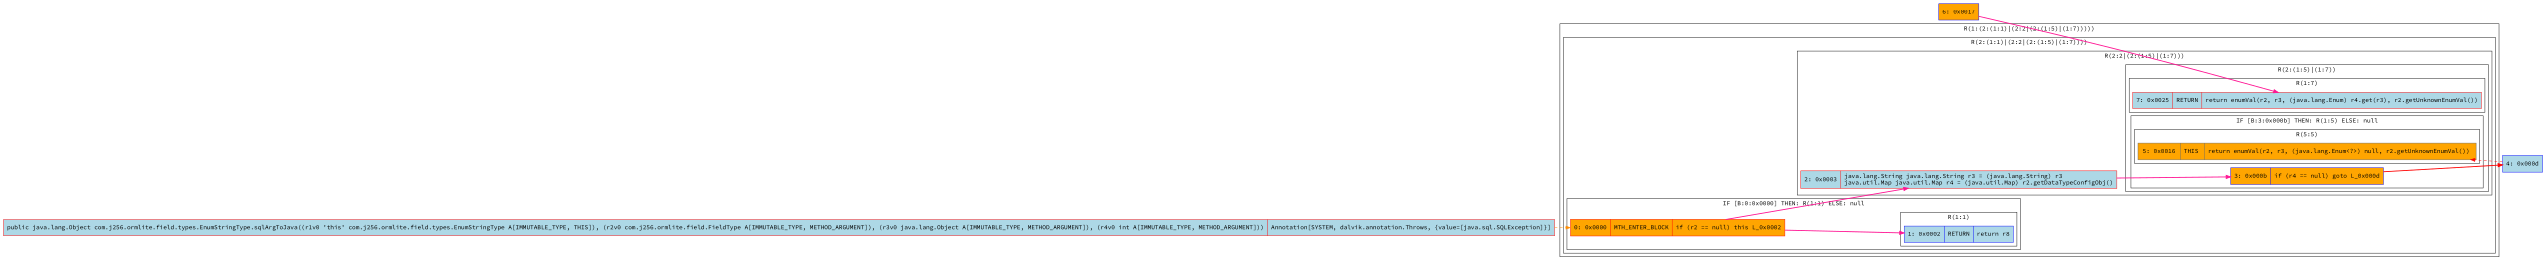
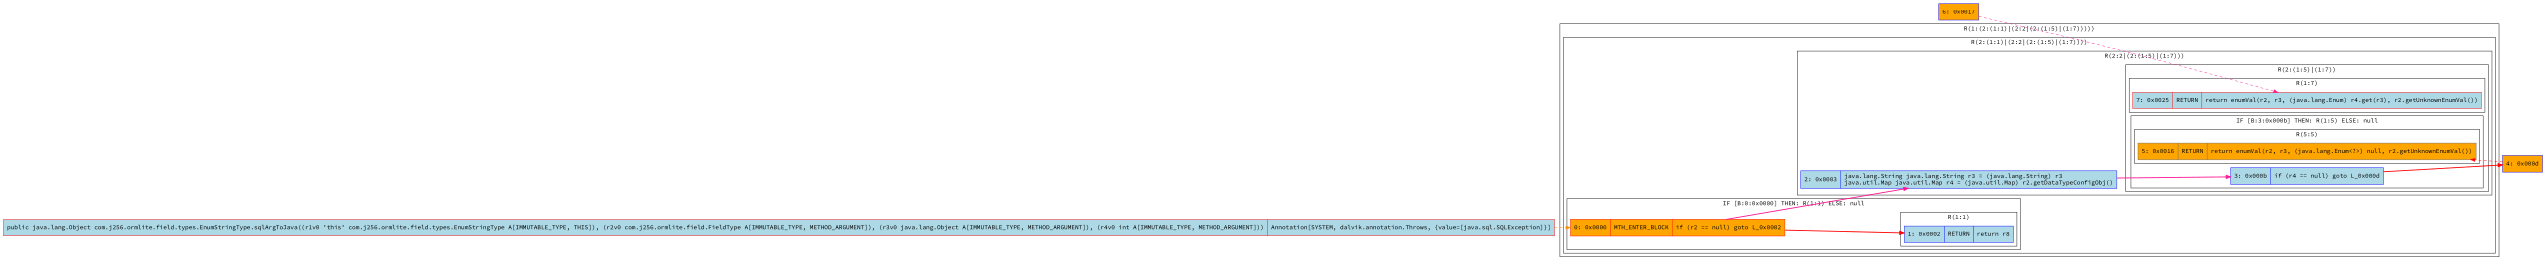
edge "6: 0x0017" -> "7: 0x0025": style bold -> dashed
node "5: 0x0016": text "THIS" -> "RETURN"
node "4: 0x000d": fillcolor lightblue -> orange
node "3: 0x000b": fillcolor orange -> lightblue
node "2: 0x0003": color red -> blue
node "0: 0x0000": text "if (r2 == null) this L_0x0002" -> "if (r2 == null) goto L_0x0002"
edge "0: 0x0000" -> "1: 0x0002": color deeppink -> red
